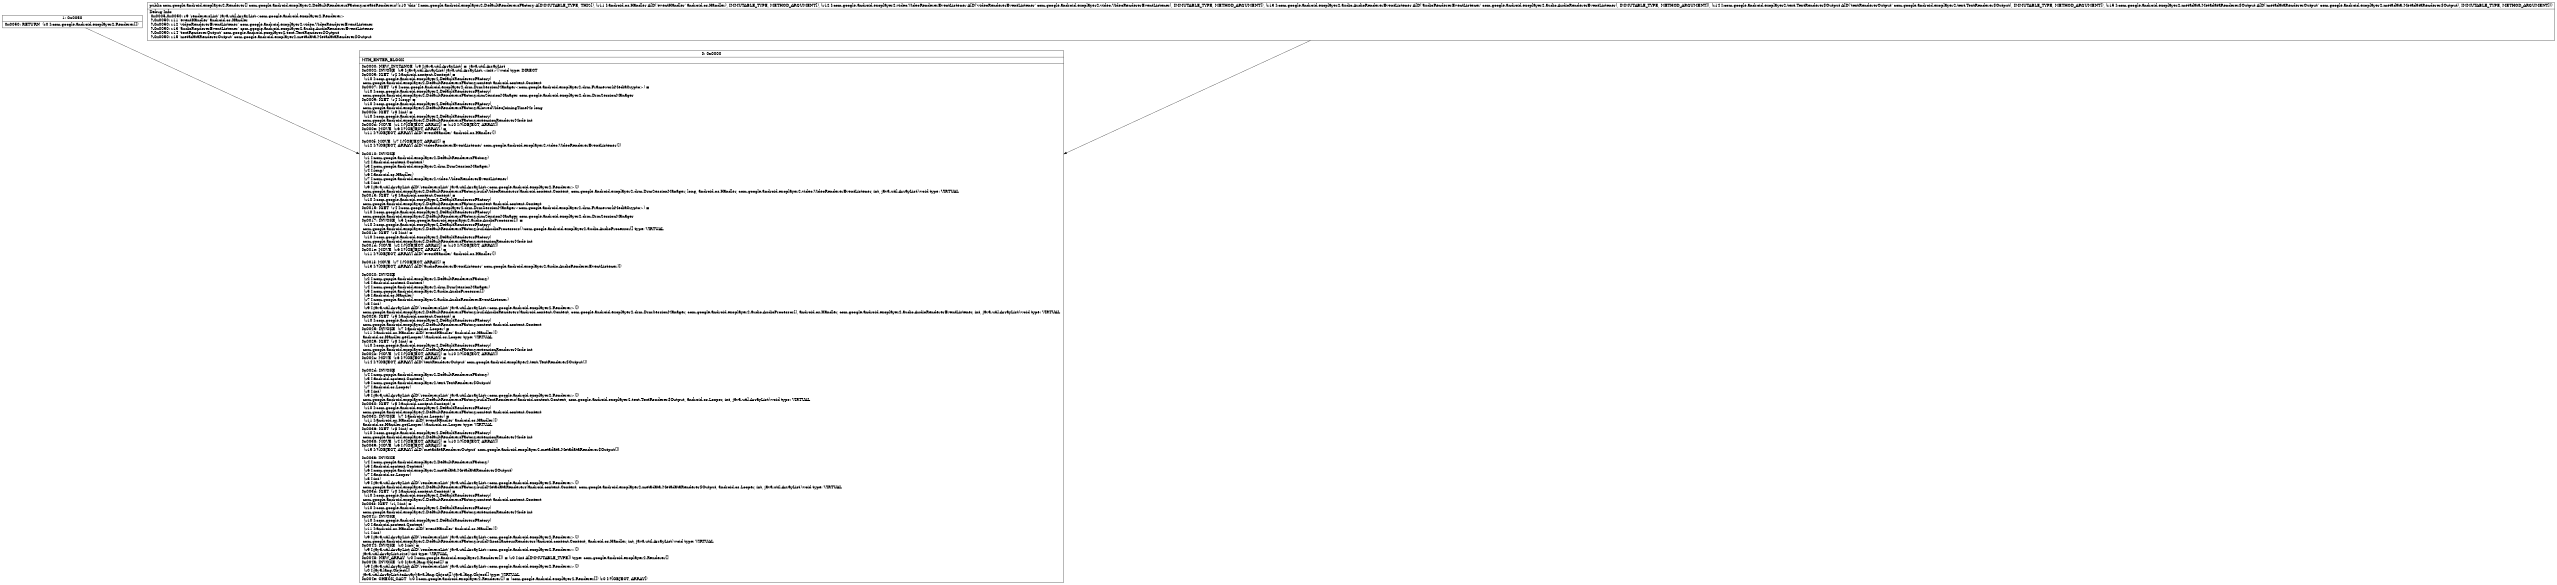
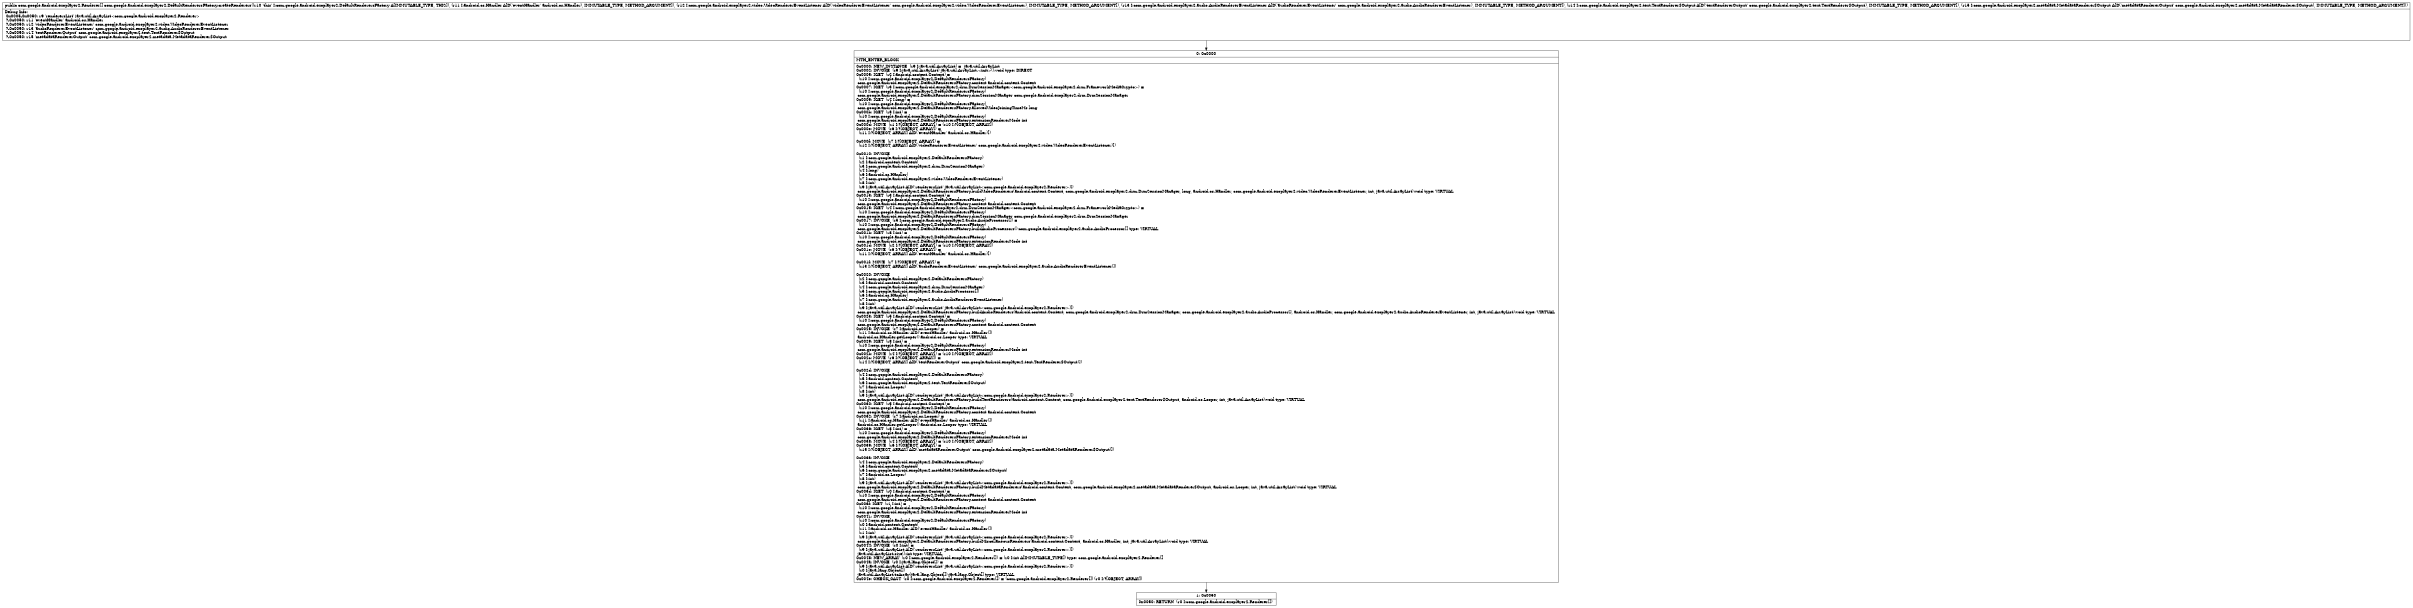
edge "1: 0x0050" -> "0: 0x0000": reversed
